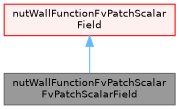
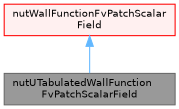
node "nutWallFunctionFvPatchScalar FvPatchScalarField": label "nutWallFunctionFvPatchScalar FvPatchScalarField" -> "nutUTabulatedWallFunction FvPatchScalarField"
